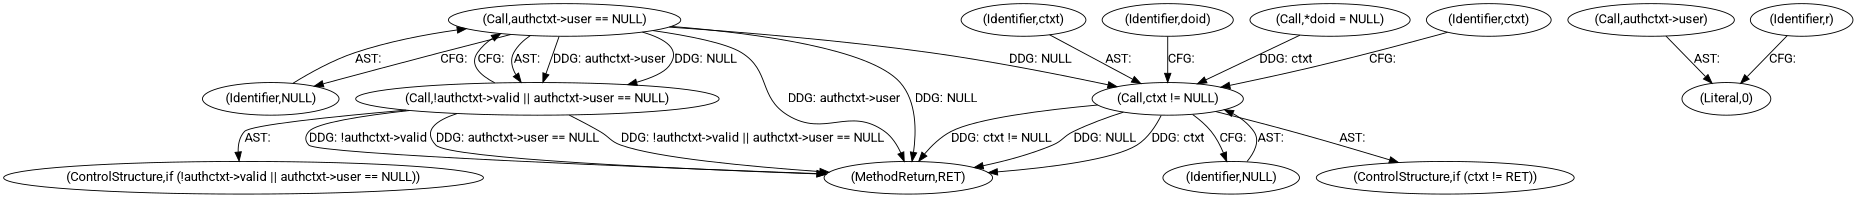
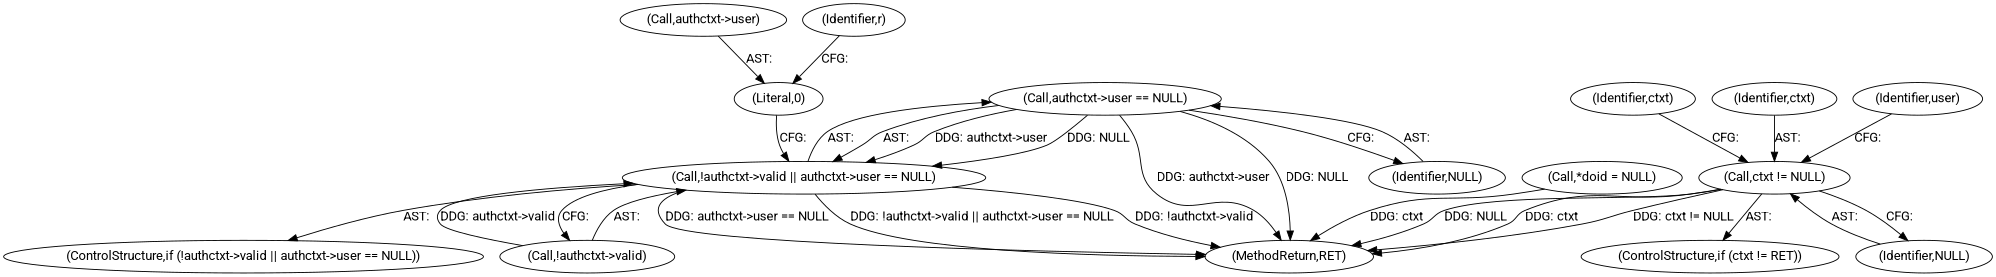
node "(Identifier,doid)": label "(Identifier,doid)" -> "(Identifier,user)"
edge "(Call,authctxt->user == NULL)" -> "(Call,ctxt != NULL)": removed, label "DDG: NULL"
edge "(Call,*doid = NULL)" -> "(Call,ctxt != NULL)": now "(Call,*doid = NULL)" -> "(MethodReturn,RET)"
edge "(Call,!authctxt->valid || authctxt->user == NULL)" -> "(Call,authctxt->user == NULL)": label "CFG: " -> "AST: "
edge "(Literal,0)" -> "(Call,!authctxt->valid || authctxt->user == NULL)": added, label "CFG:"
node "(Call,!authctxt->valid)": added
